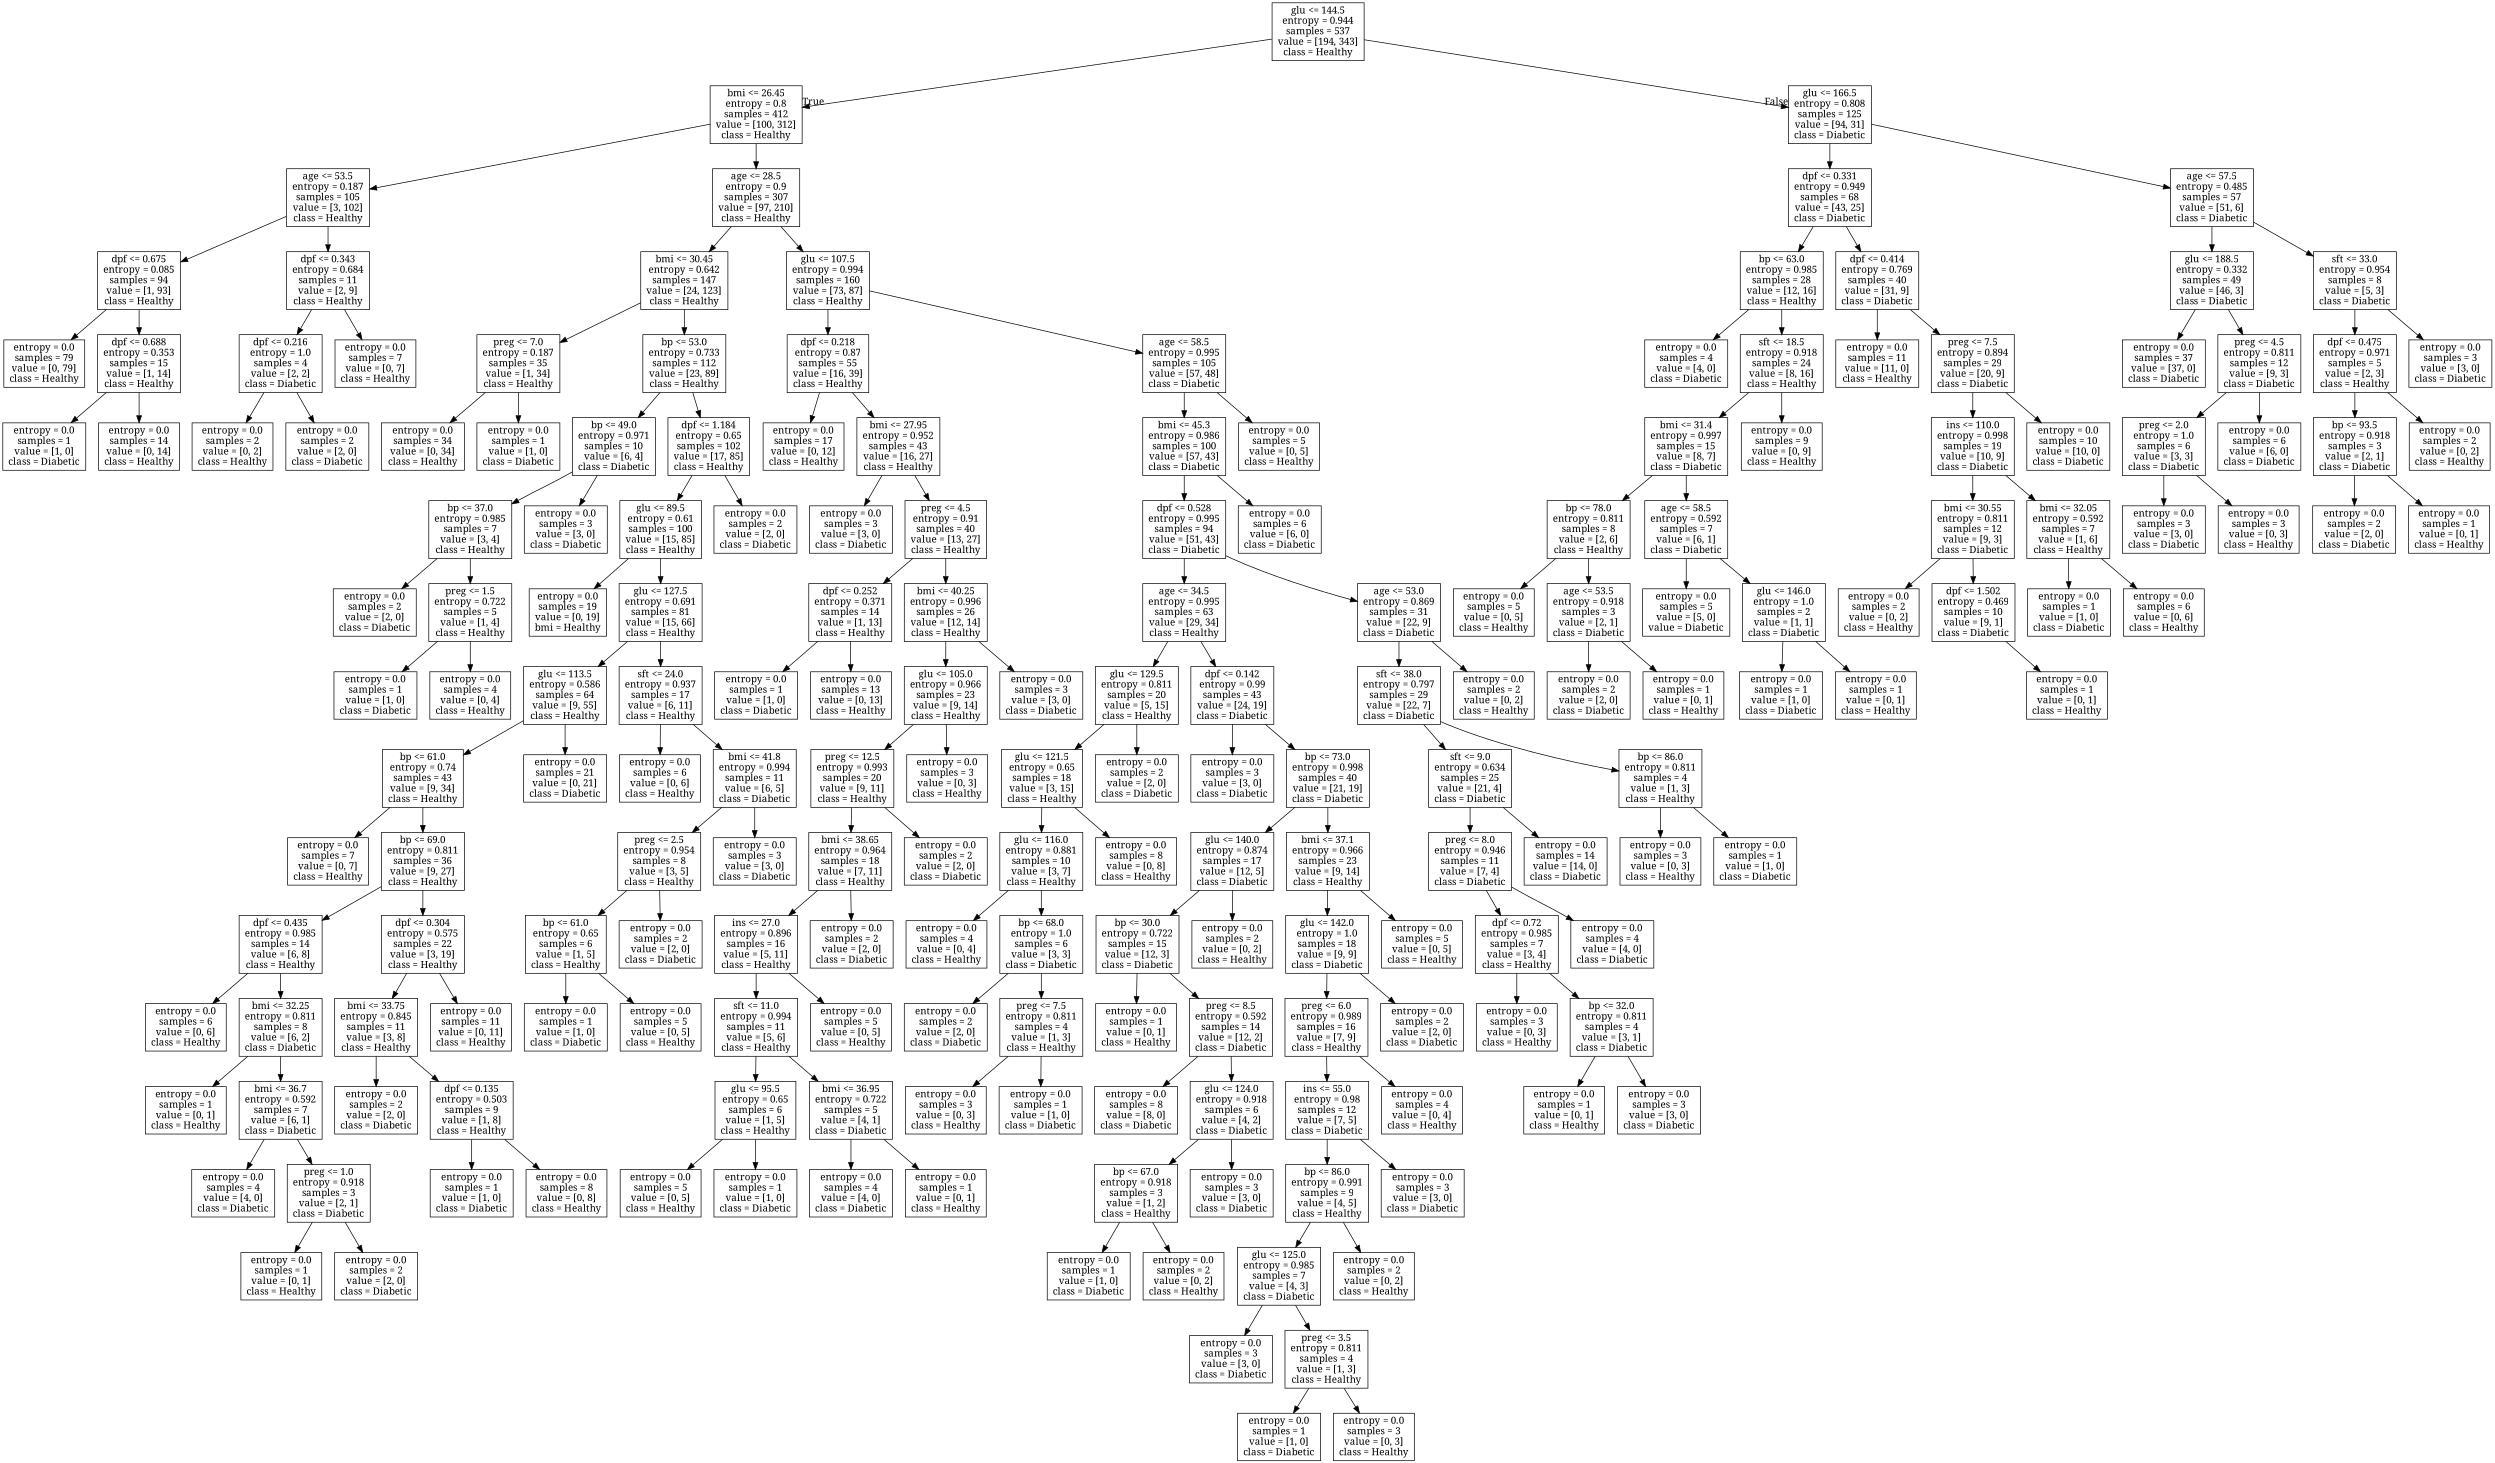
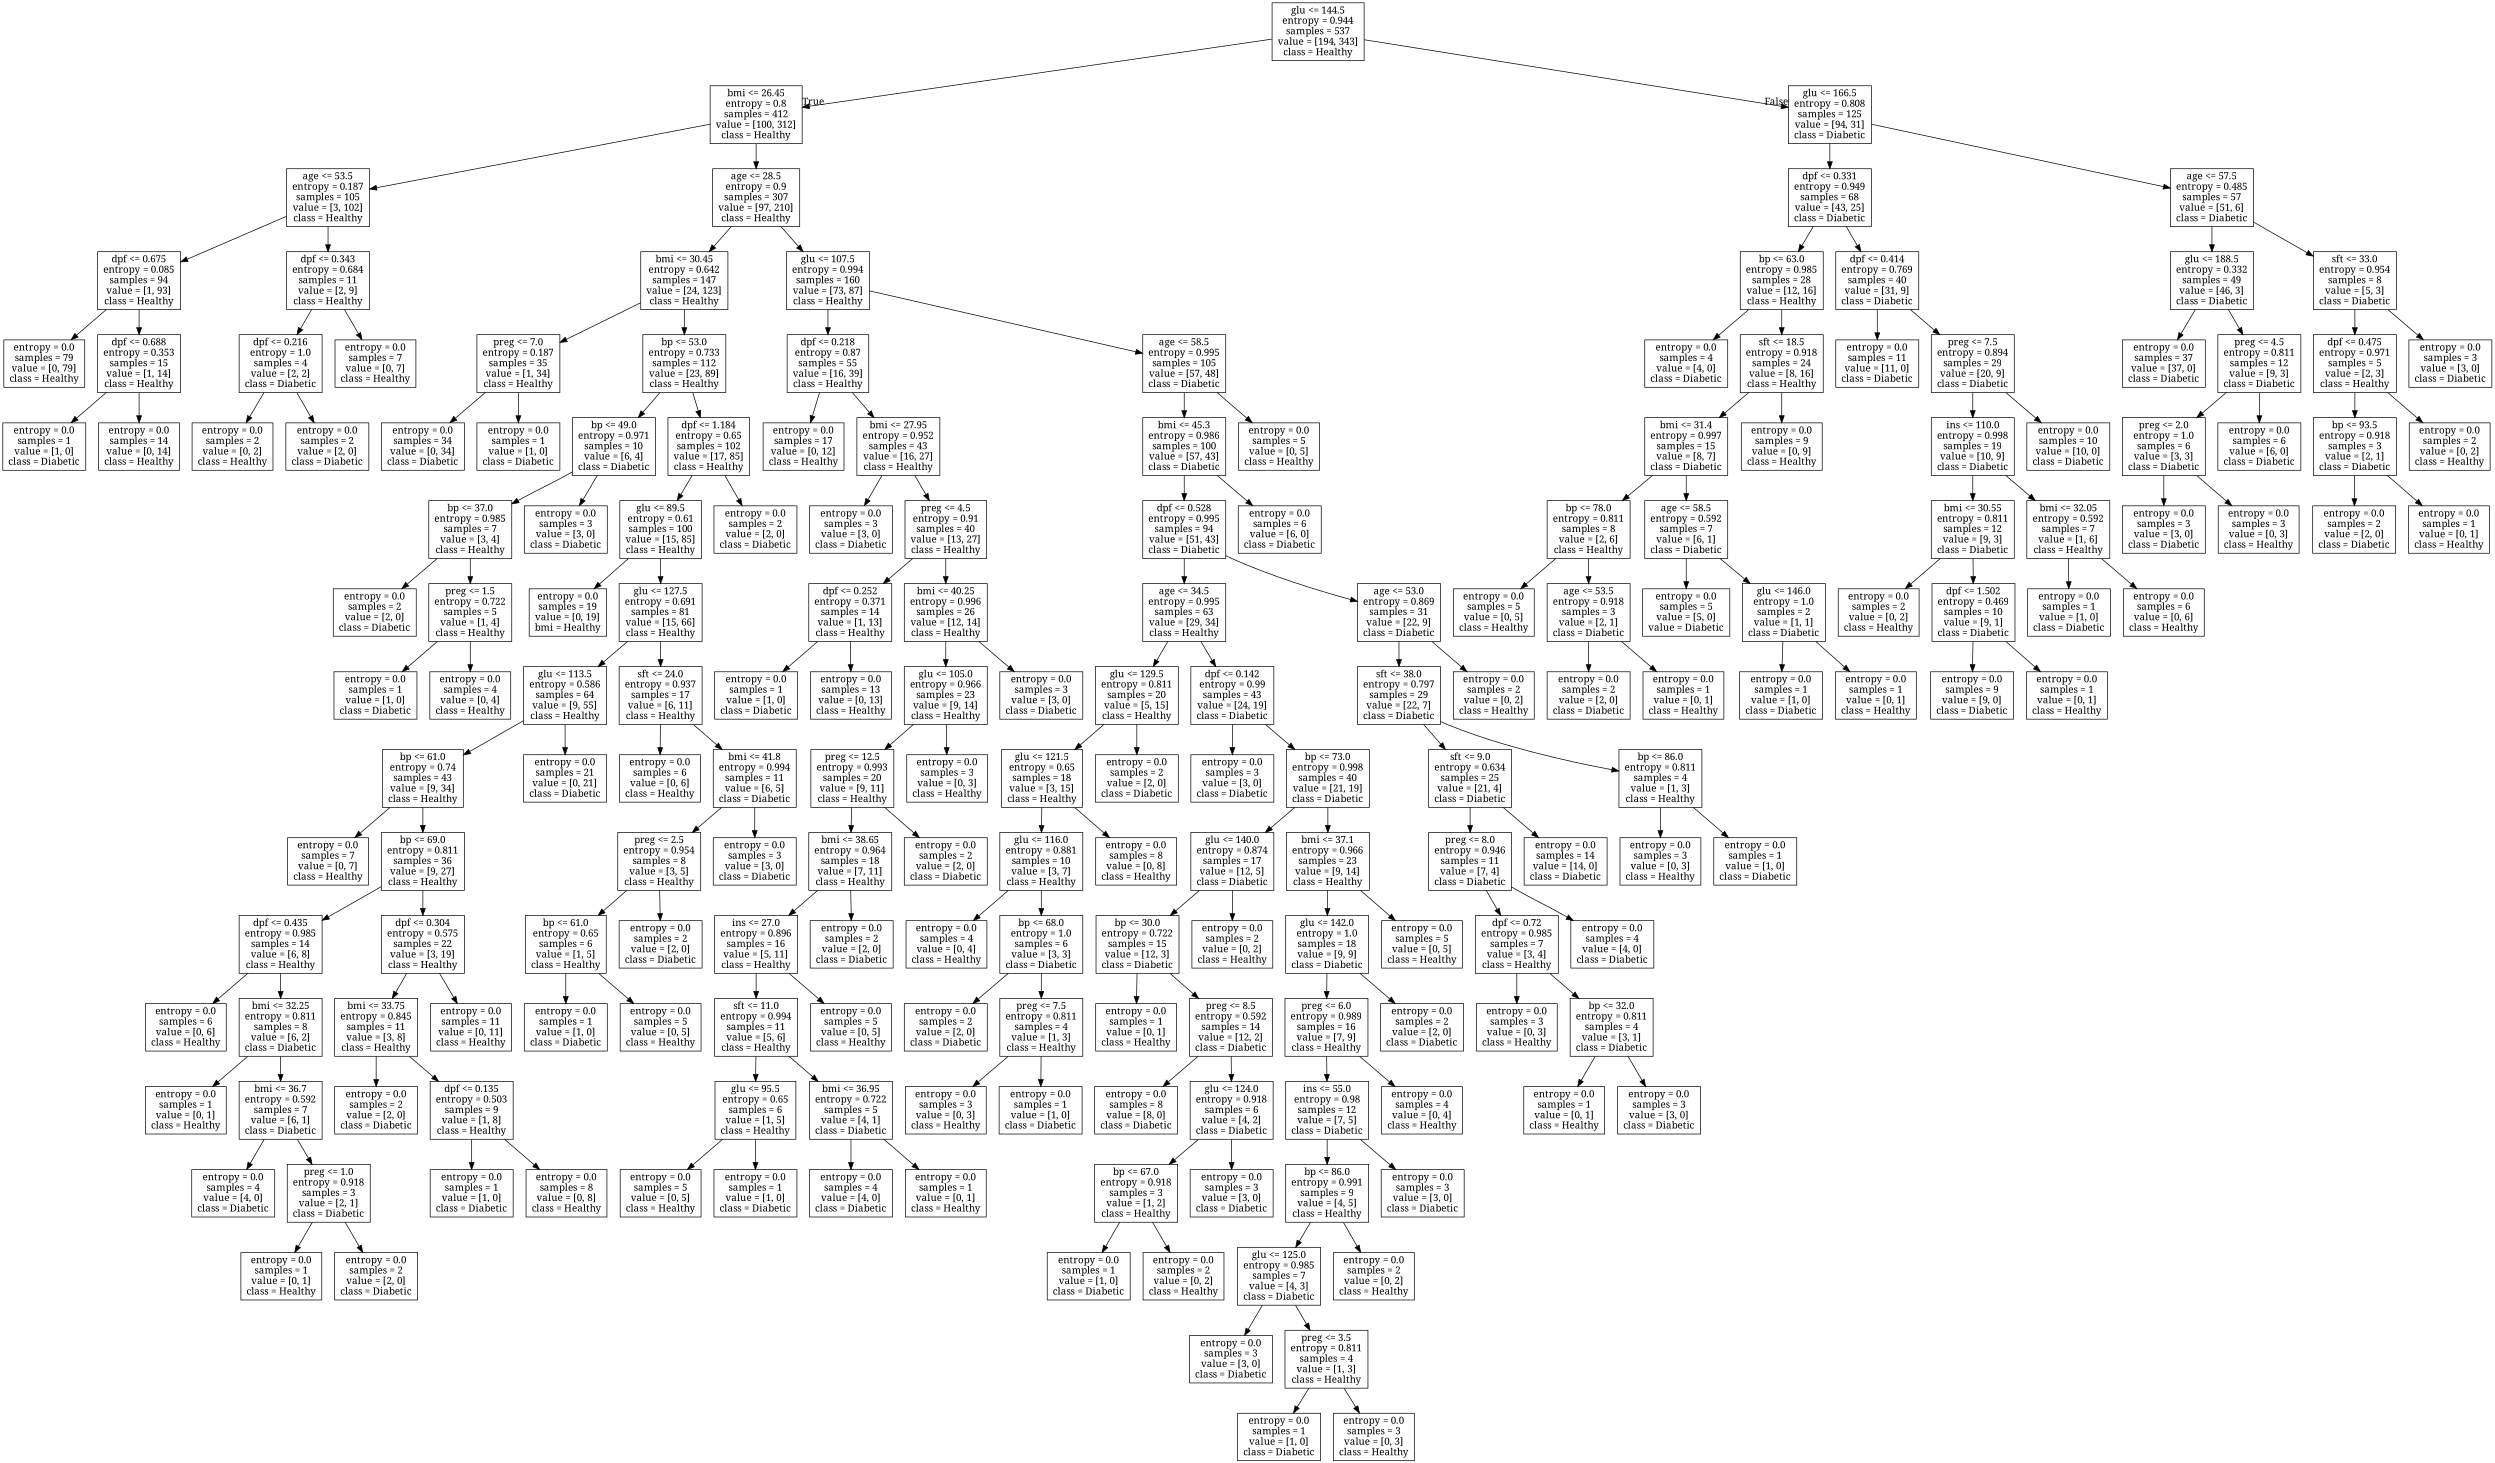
node "entropy = 0.0 samples = 11 value = [11, 0] class = Healthy": label "entropy = 0.0 samples = 11 value = [11, 0] class = Healthy" -> "entropy = 0.0 samples = 11 value = [11, 0] class = Diabetic"
node "entropy = 0.0 samples = 34 value = [0, 34] class = Healthy": label "entropy = 0.0 samples = 34 value = [0, 34] class = Healthy" -> "entropy = 0.0 samples = 34 value = [0, 34] class = Diabetic"
node "entropy = 0.0 samples = 9 value = [9, 0] class = Diabetic": added
